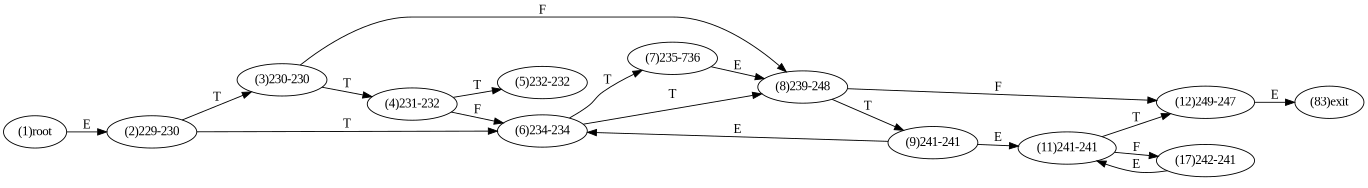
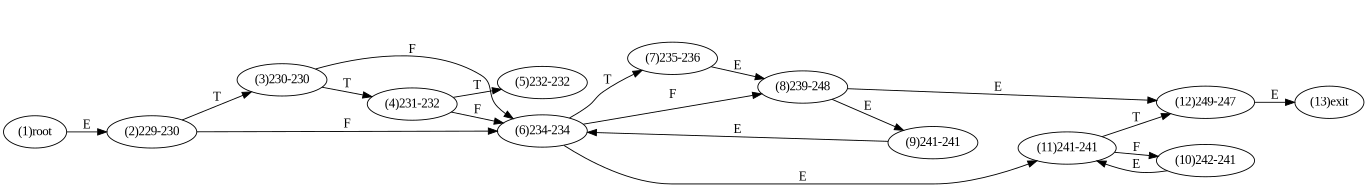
edge "(3)230-230" -> "(8)239-248": now "(3)230-230" -> "(6)234-234"
node "(7)235-736": label "(7)235-736" -> "(7)235-236"
edge "(8)239-248" -> "(12)249-247": label "F" -> "E"
edge "(6)234-234" -> "(8)239-248": label "T" -> "F"
node "(83)exit": label "(83)exit" -> "(13)exit"
edge "(8)239-248" -> "(9)241-241": label "T" -> "E"
edge "(2)229-230" -> "(6)234-234": label "T" -> "F"
edge "(9)241-241" -> "(11)241-241": now "(6)234-234" -> "(11)241-241"
node "(17)242-241": label "(17)242-241" -> "(10)242-241"
